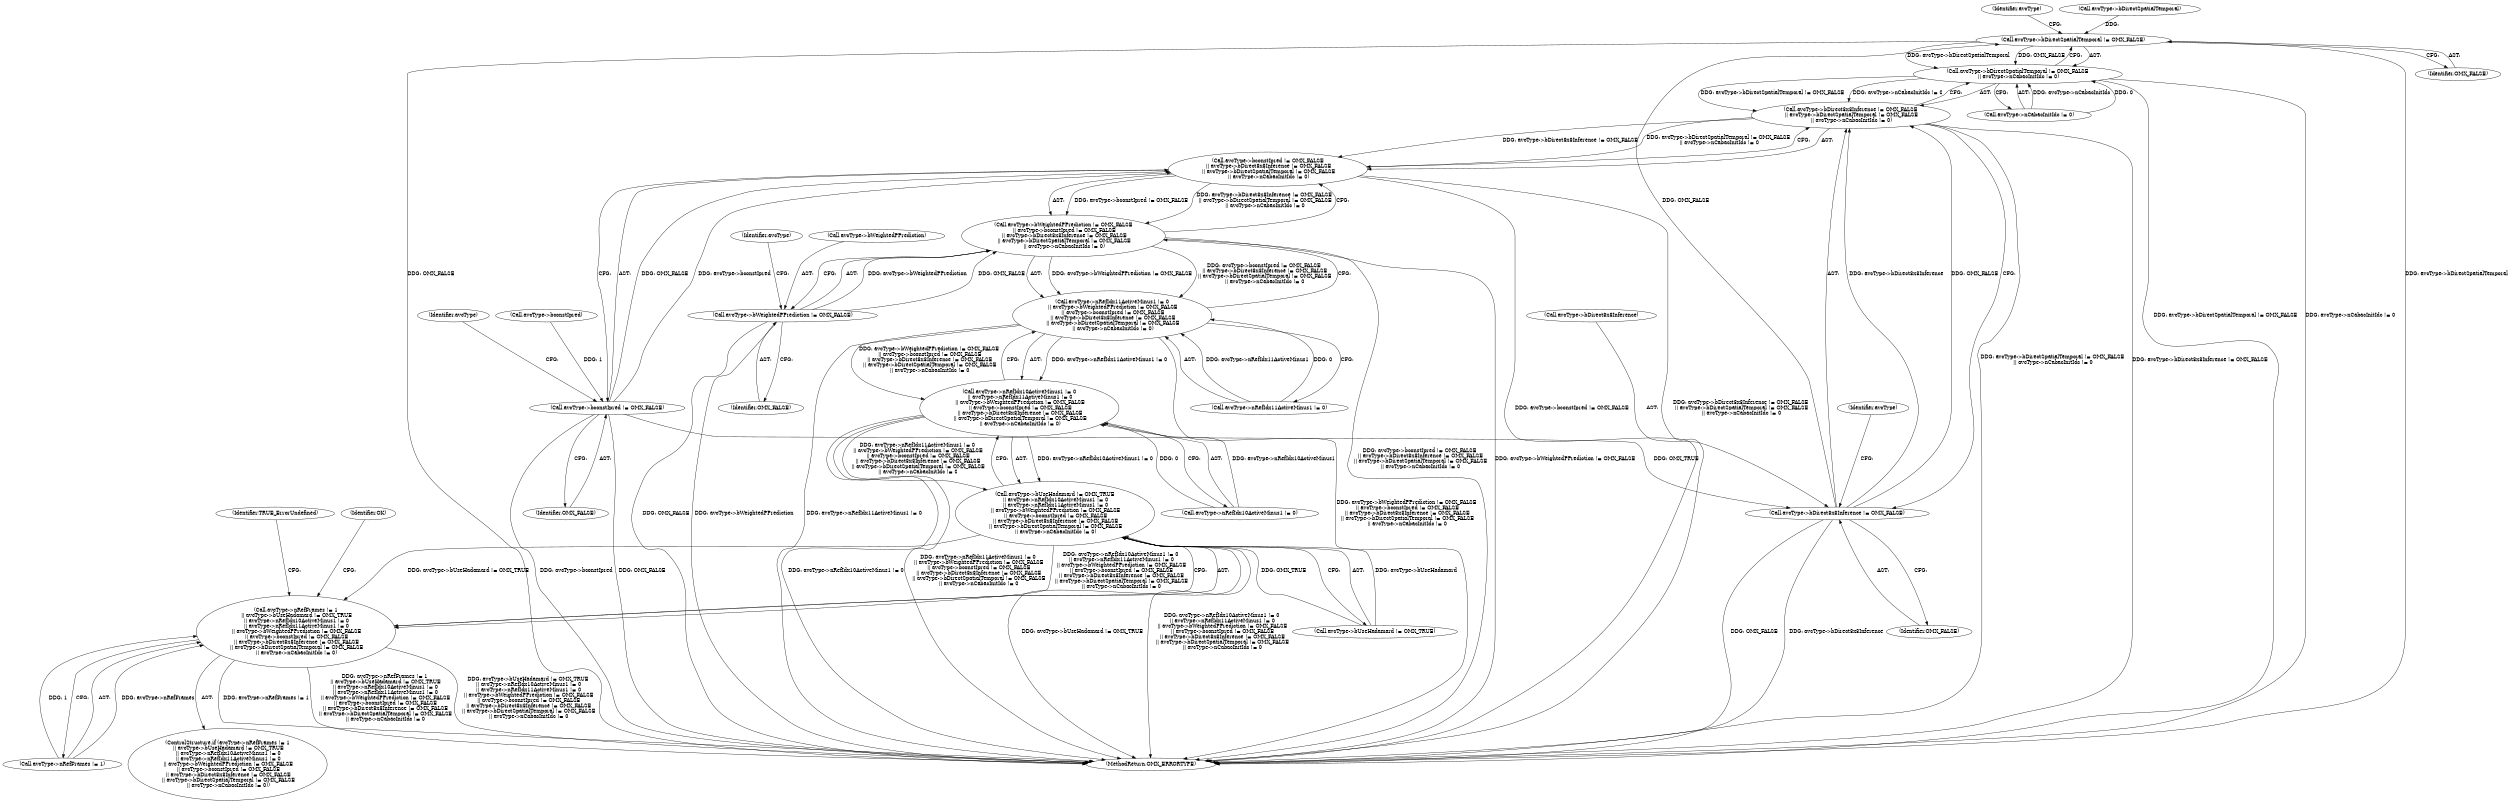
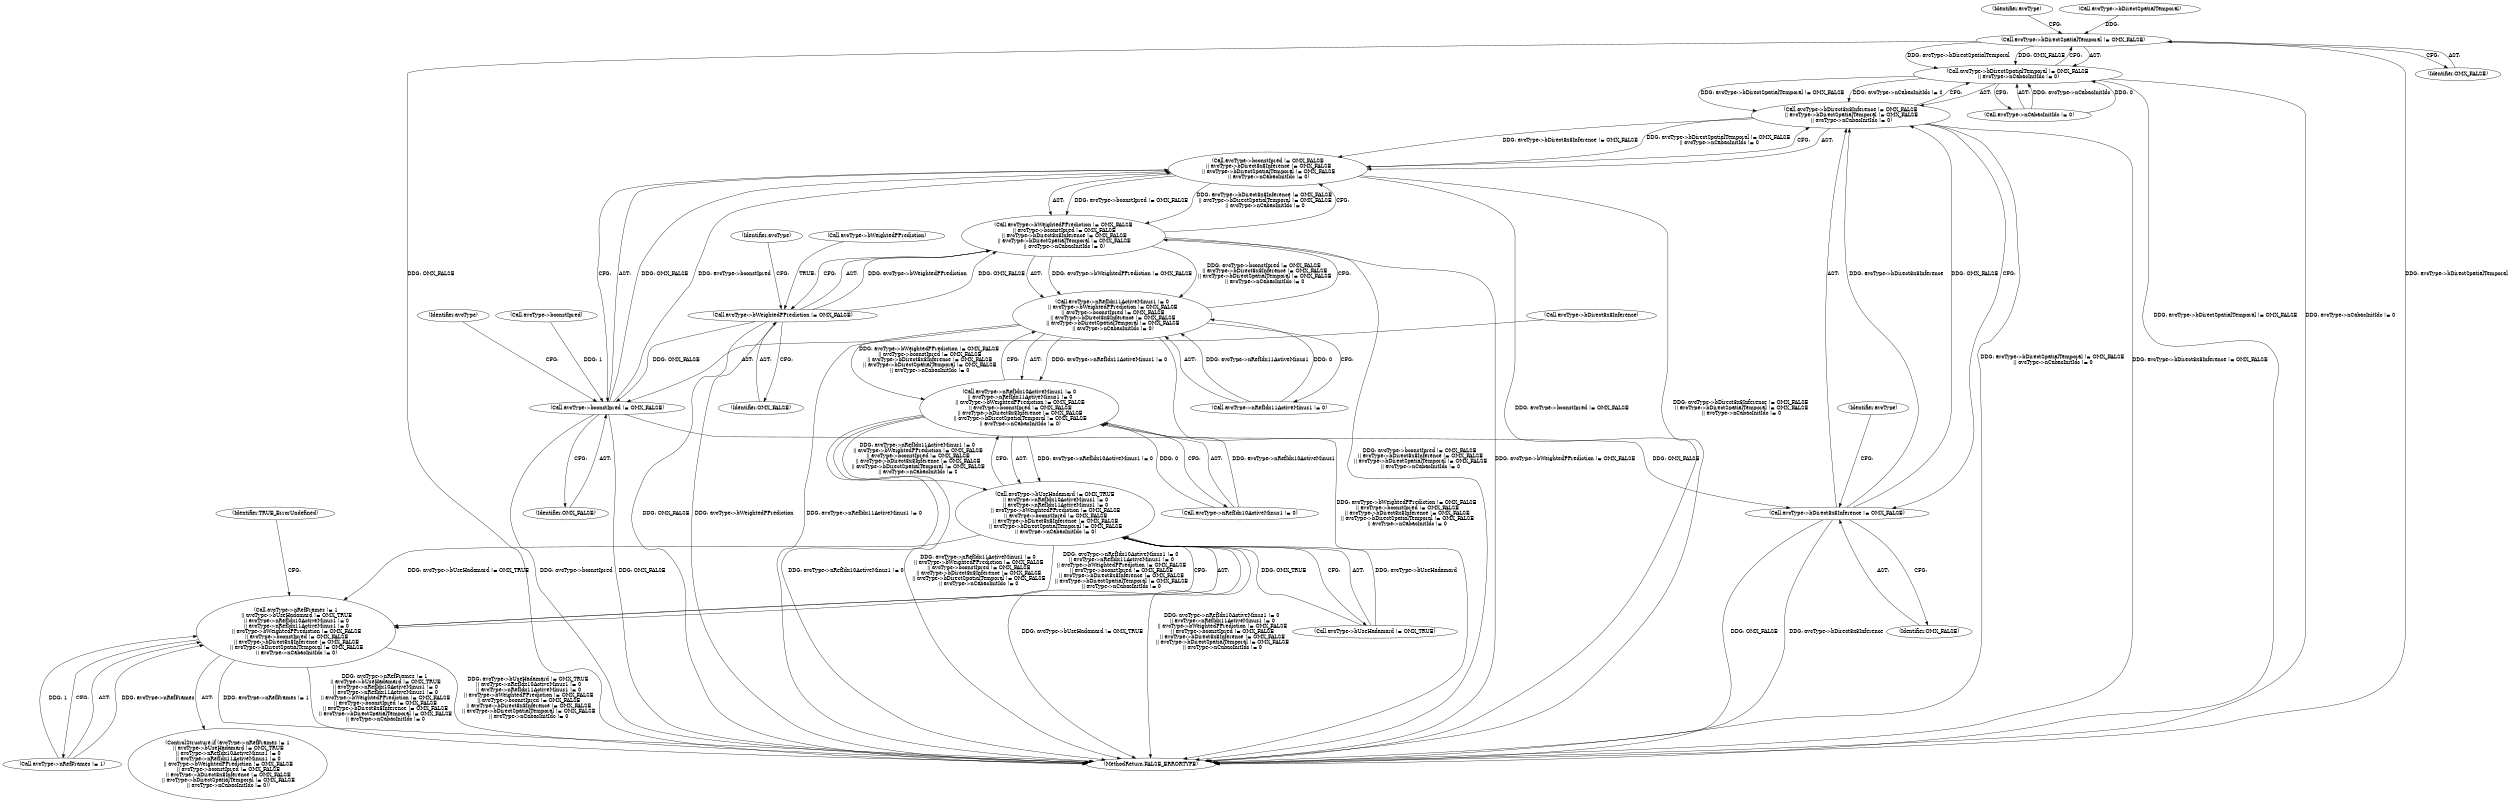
edge "(Call,avcType->bDirect8x8Inference != OMX_FALSE)" -> "(Call,avcType->bDirectSpatialTemporal != OMX_FALSE)": removed, label "DDG: OMX_FALSE"
edge "(Call,avcType->bWeightedPPrediction)" -> "(Call,avcType->bWeightedPPrediction != OMX_FALSE)": label "AST: " -> "TRUE: "
edge "(Call,avcType->bWeightedPPrediction != OMX_FALSE)" -> "(Call,avcType->bconstIpred != OMX_FALSE)": added, label "DDG: OMX_FALSE"
edge "(Call,avcType->bDirect8x8Inference)" -> "(Call,avcType->bDirect8x8Inference != OMX_FALSE)": now "(Call,avcType->bDirect8x8Inference)" -> "(Call,avcType->bconstIpred != OMX_FALSE)"
edge "(Call,avcType->bconstIpred != OMX_FALSE)" -> "(Call,avcType->bDirect8x8Inference != OMX_FALSE)": label "DDG: OMX_TRUE" -> "DDG: OMX_FALSE"
node "(Identifier,OK)": removed
node "(MethodReturn,OMX_ERRORTYPE)": label "(MethodReturn,OMX_ERRORTYPE)" -> "(MethodReturn,FALSE_ERRORTYPE)"
